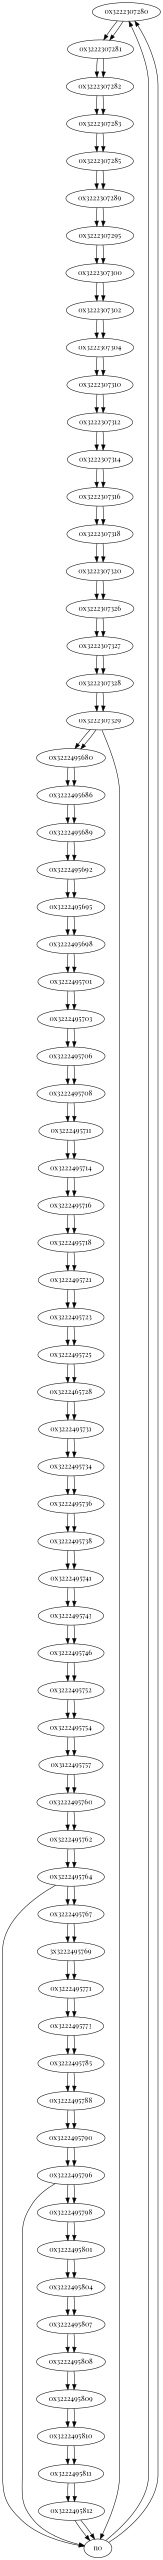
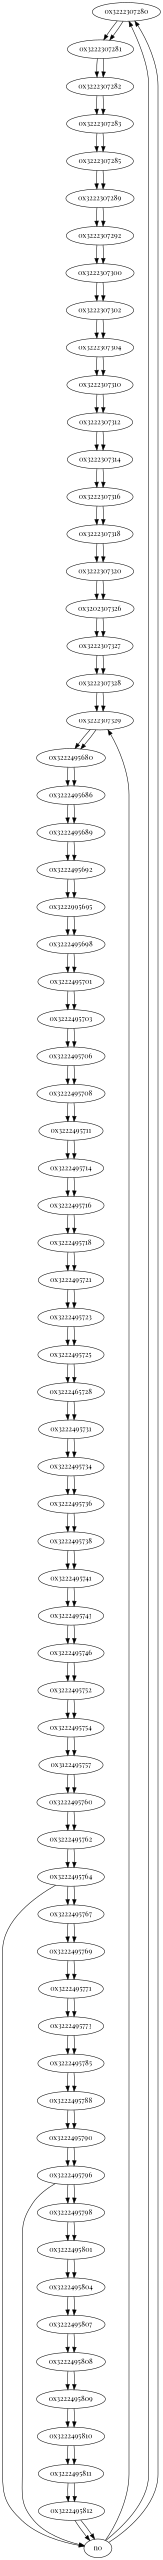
node "0x3222307295": label "0x3222307295" -> "0x3222307292"
node "0x3222307326": label "0x3222307326" -> "0x3202307326"
node "0x3222495695": label "0x3222495695" -> "0x3222995695"
edge "0x3222307329" -> "n0": reversed
node "3x3222495769": label "3x3222495769" -> "0x3222495769"
